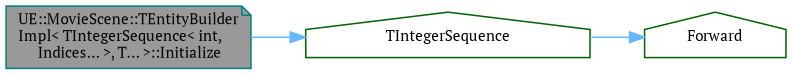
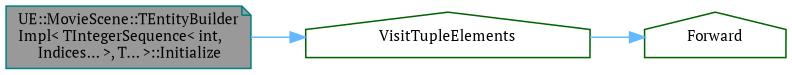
node "TIntegerSequence": label "TIntegerSequence" -> "VisitTupleElements"
